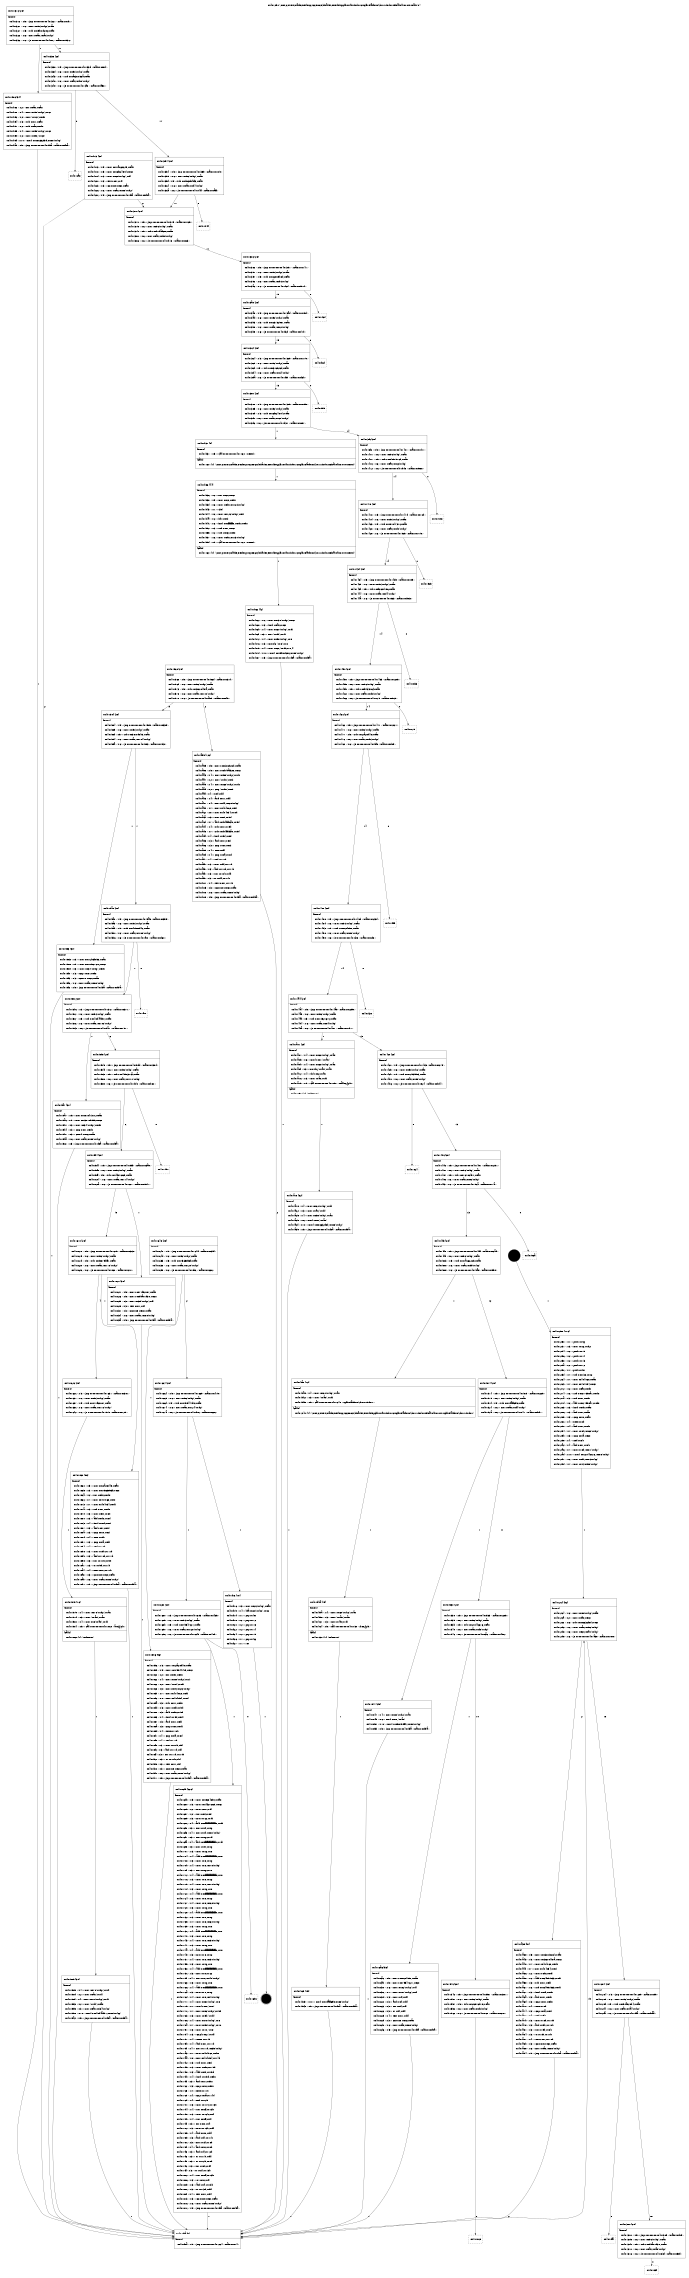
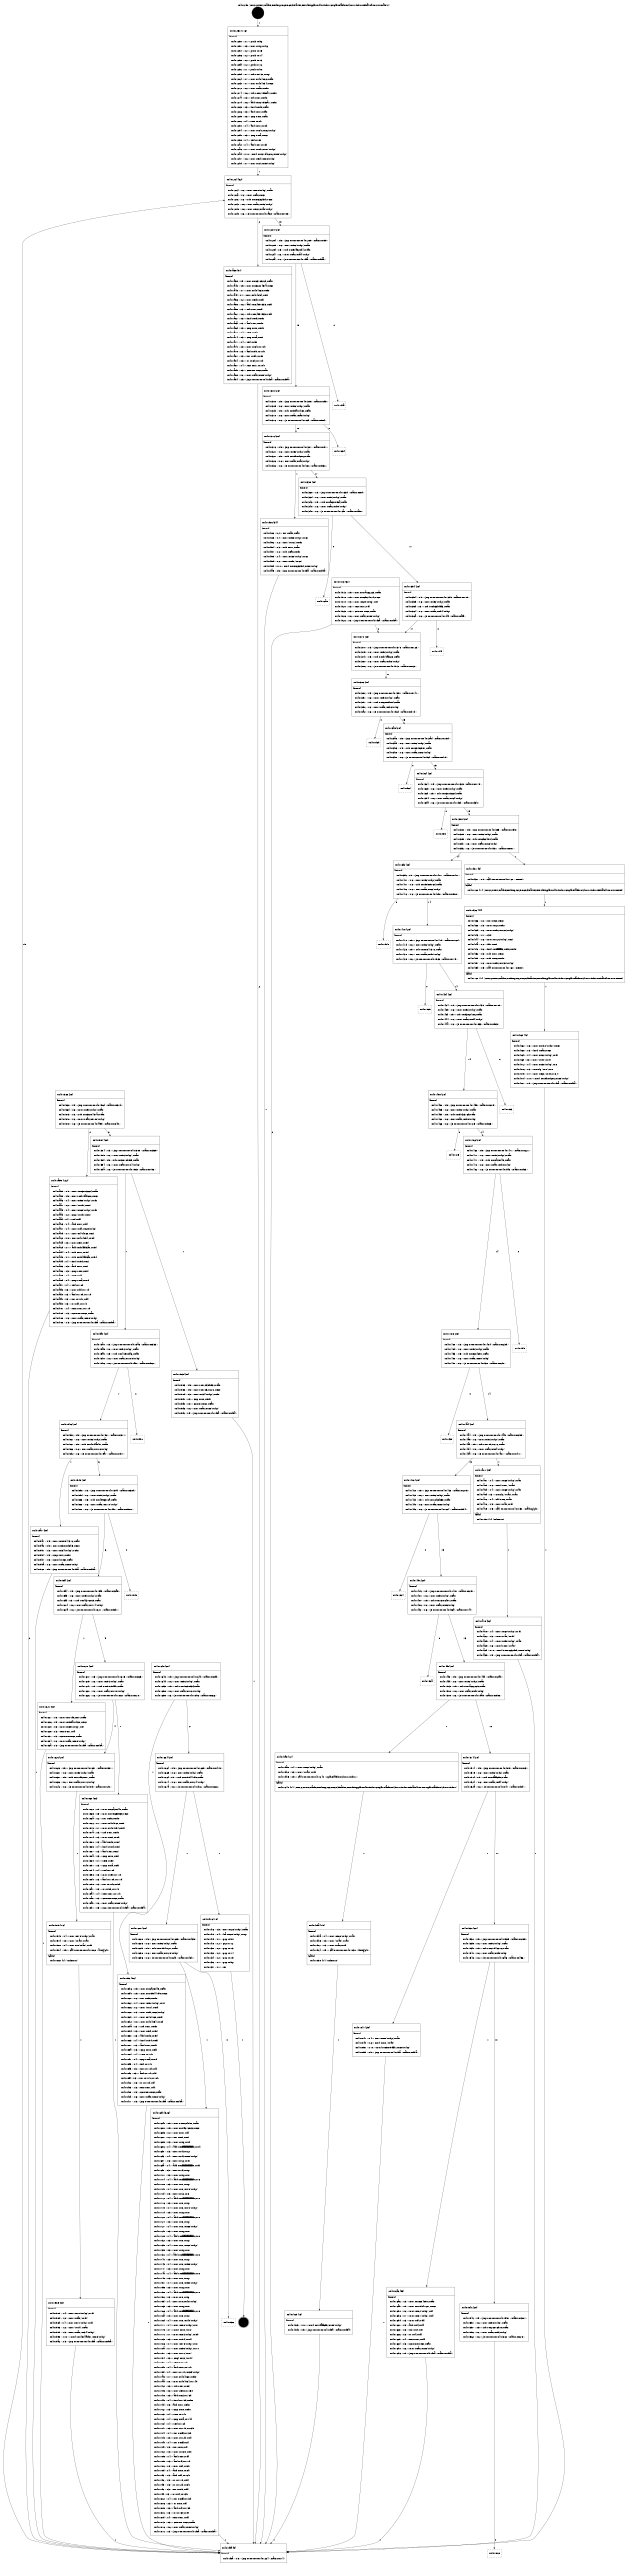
edge "0x401300 [28]" -> "0x40131c [28]": added, label "18"
